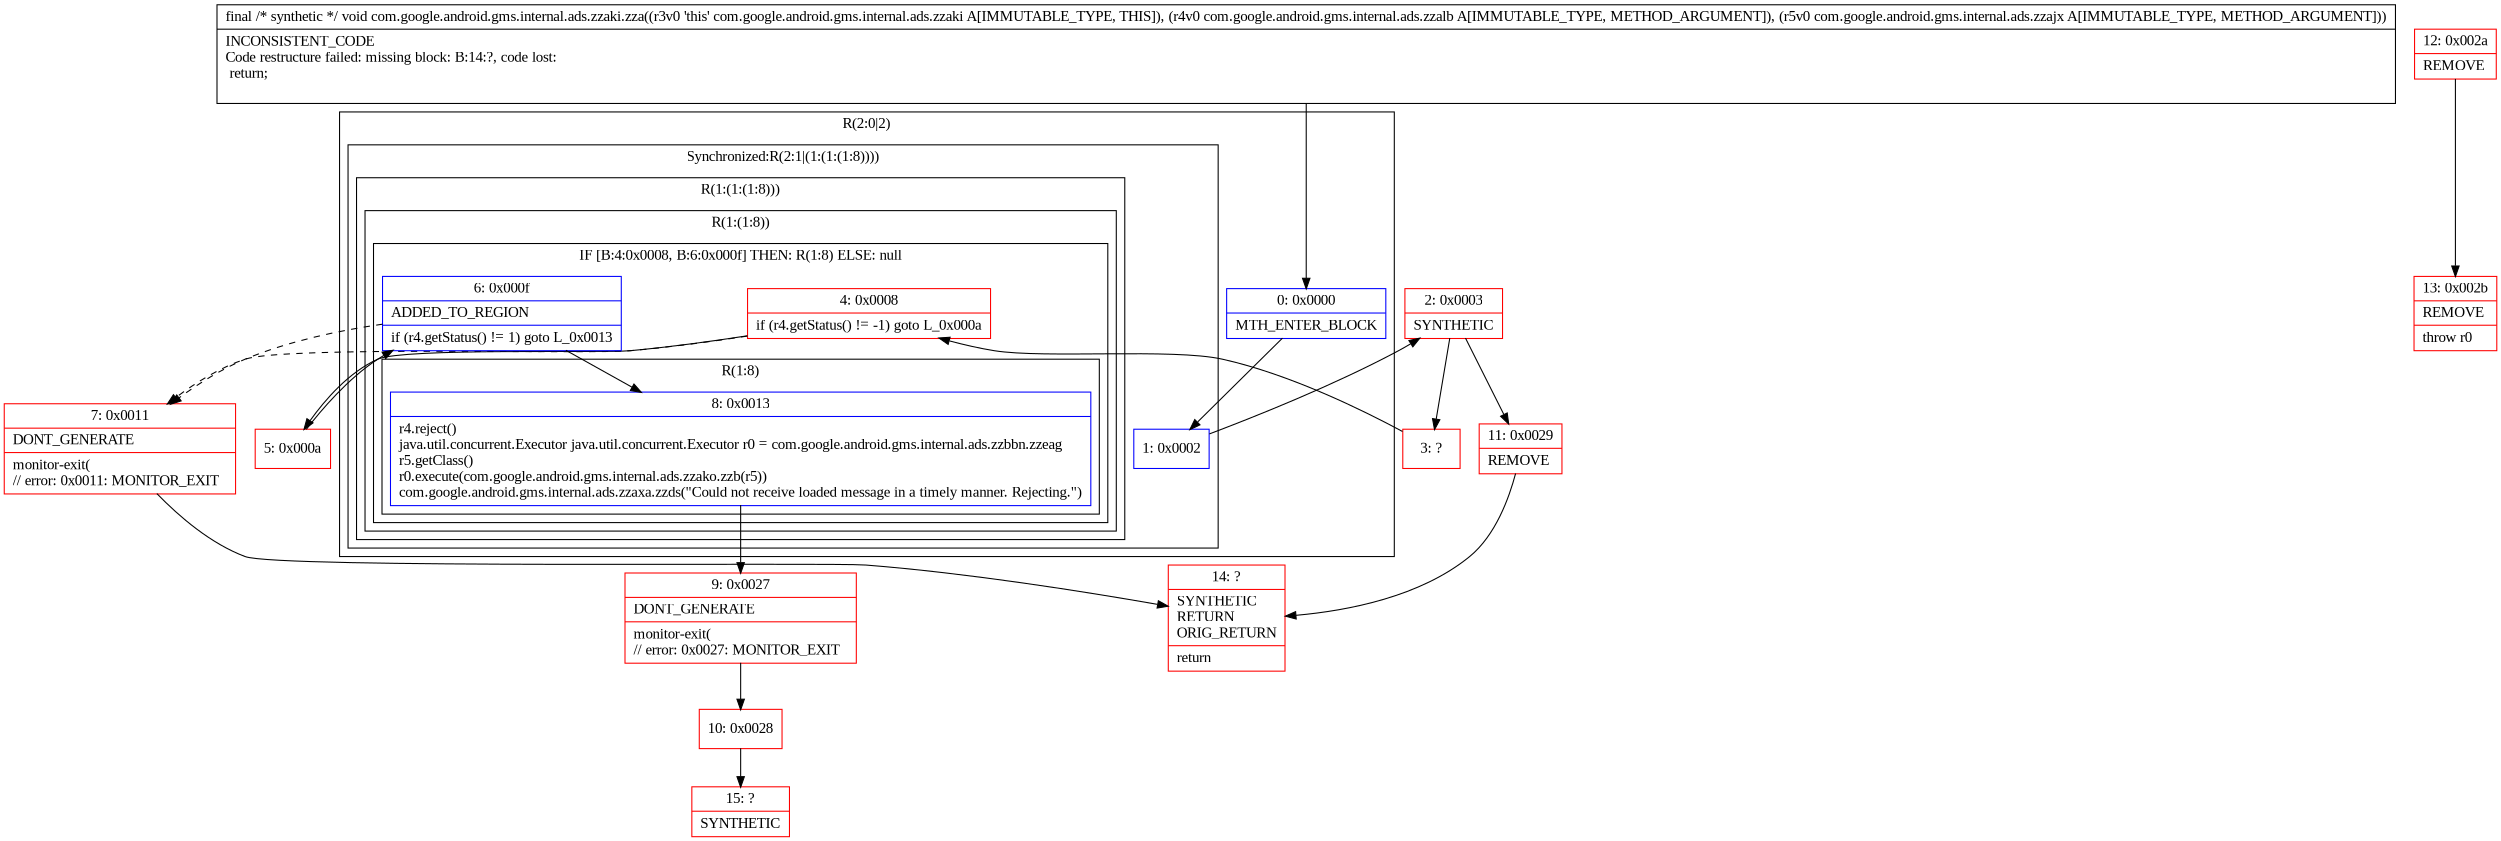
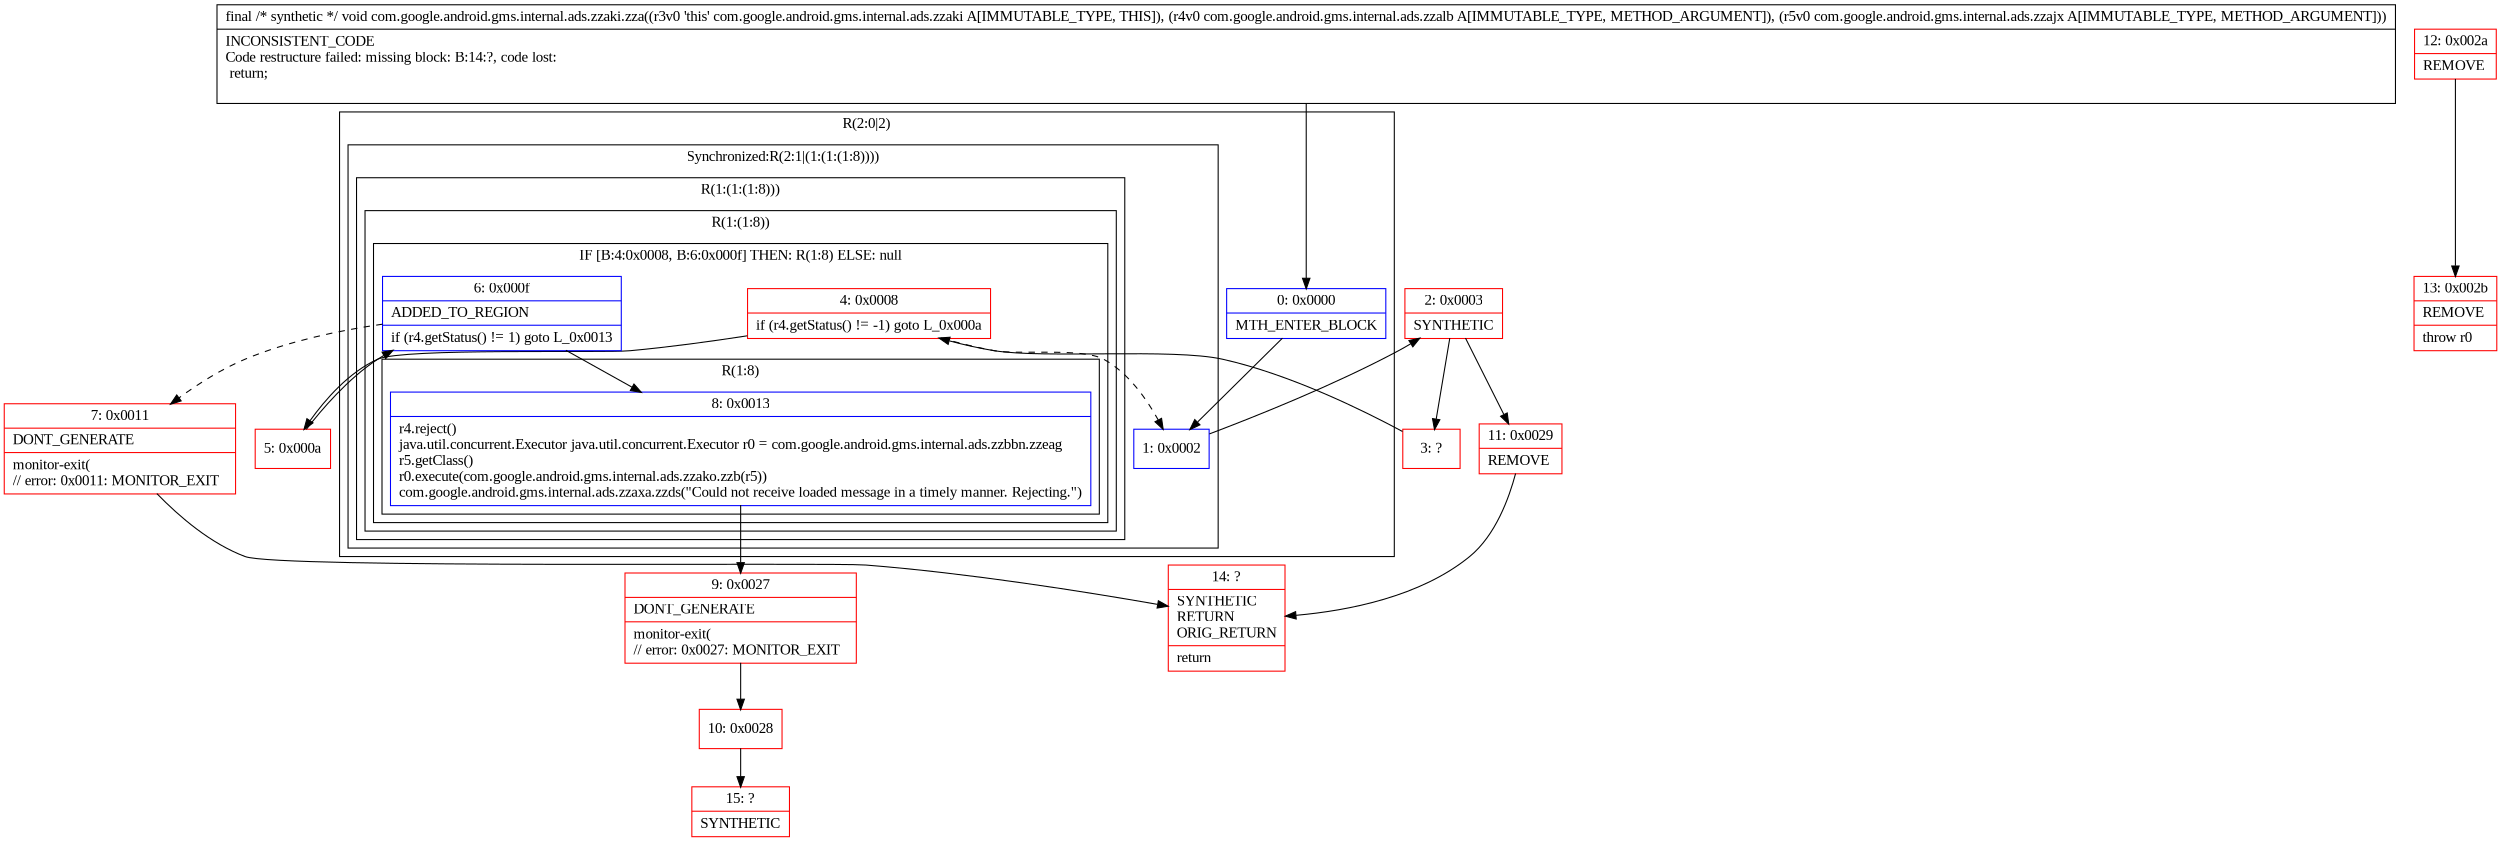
edge "4: 0x0008" -> "7: 0x0011": now "4: 0x0008" -> "1: 0x0002"
